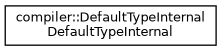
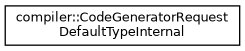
node "compiler::DefaultTypeInternal DefaultTypeInternal": label "compiler::DefaultTypeInternal DefaultTypeInternal" -> "compiler::CodeGeneratorRequest DefaultTypeInternal"
